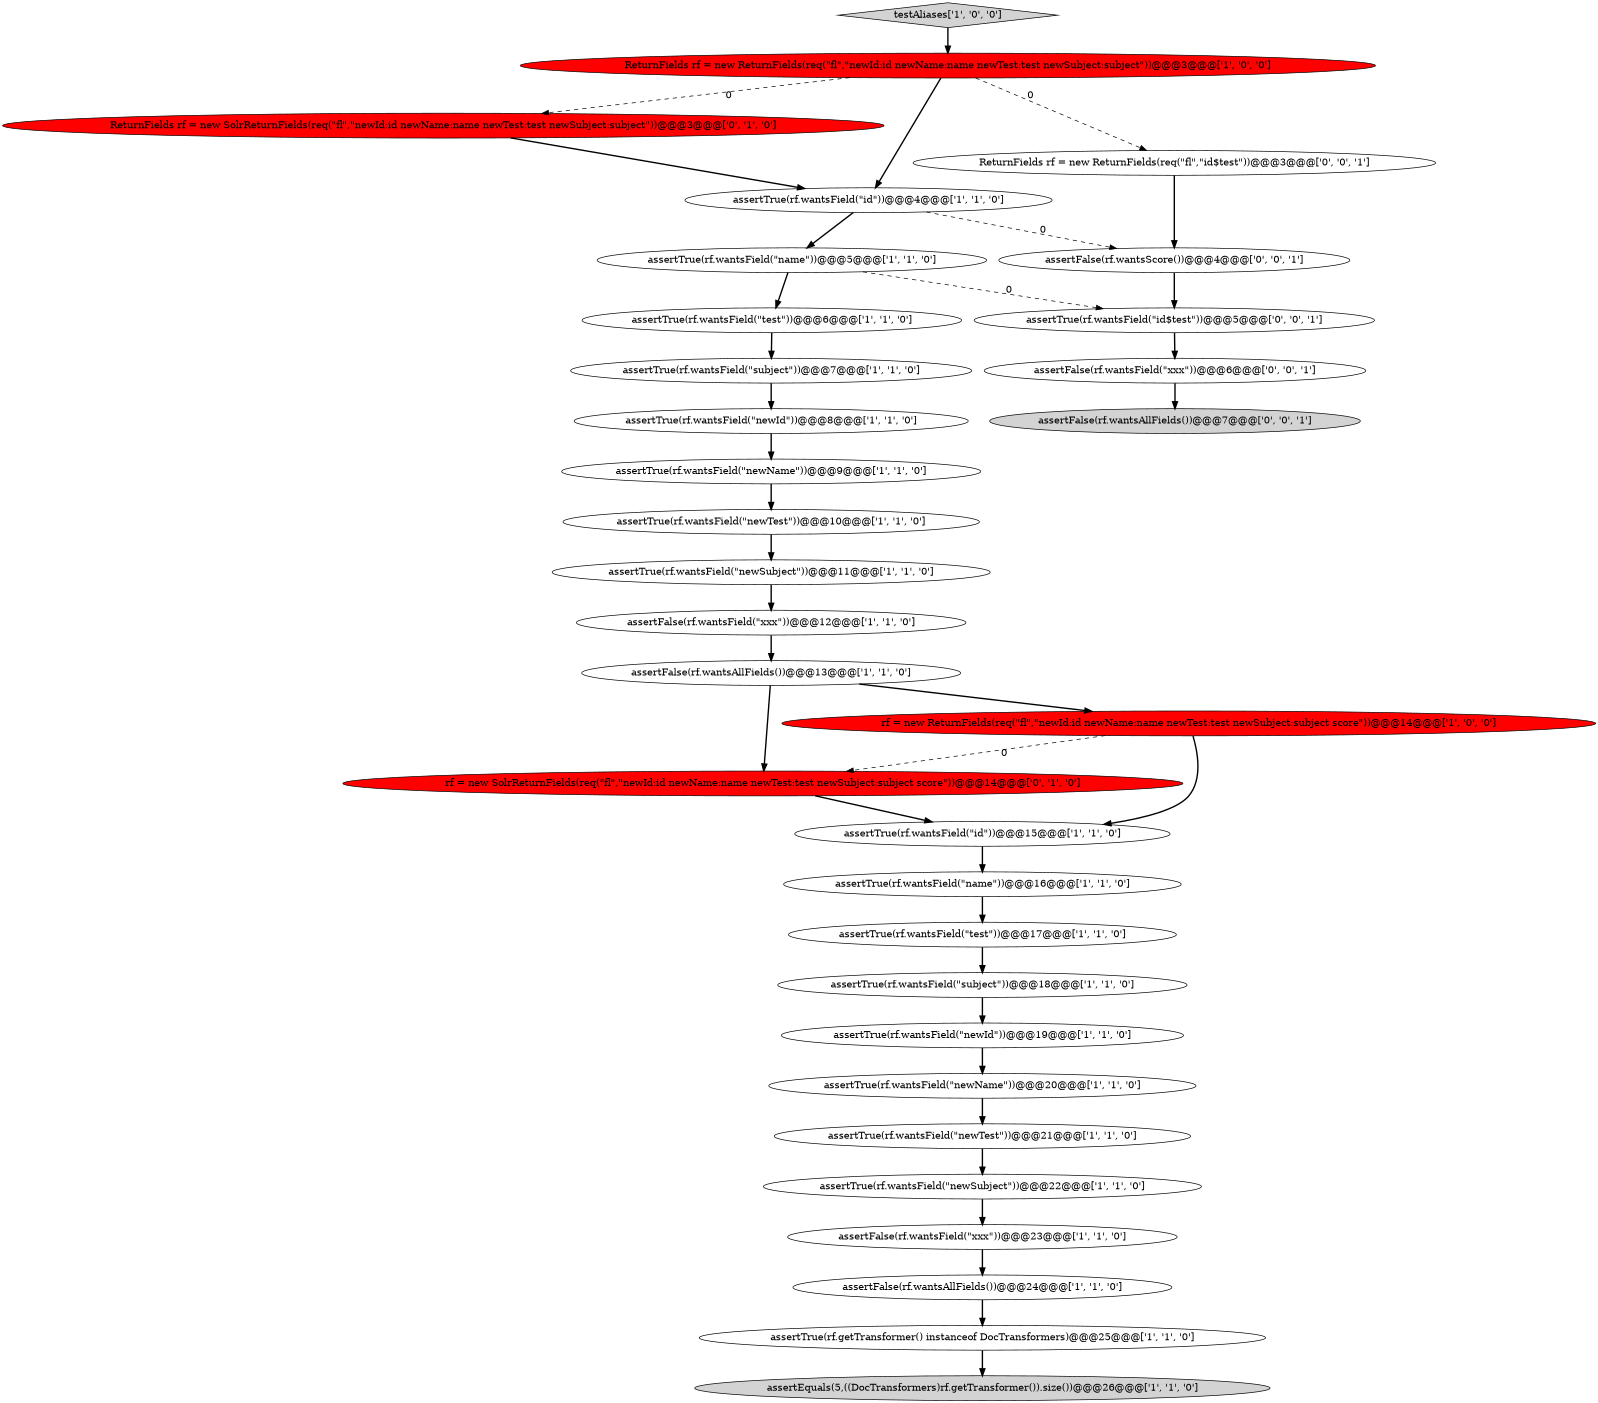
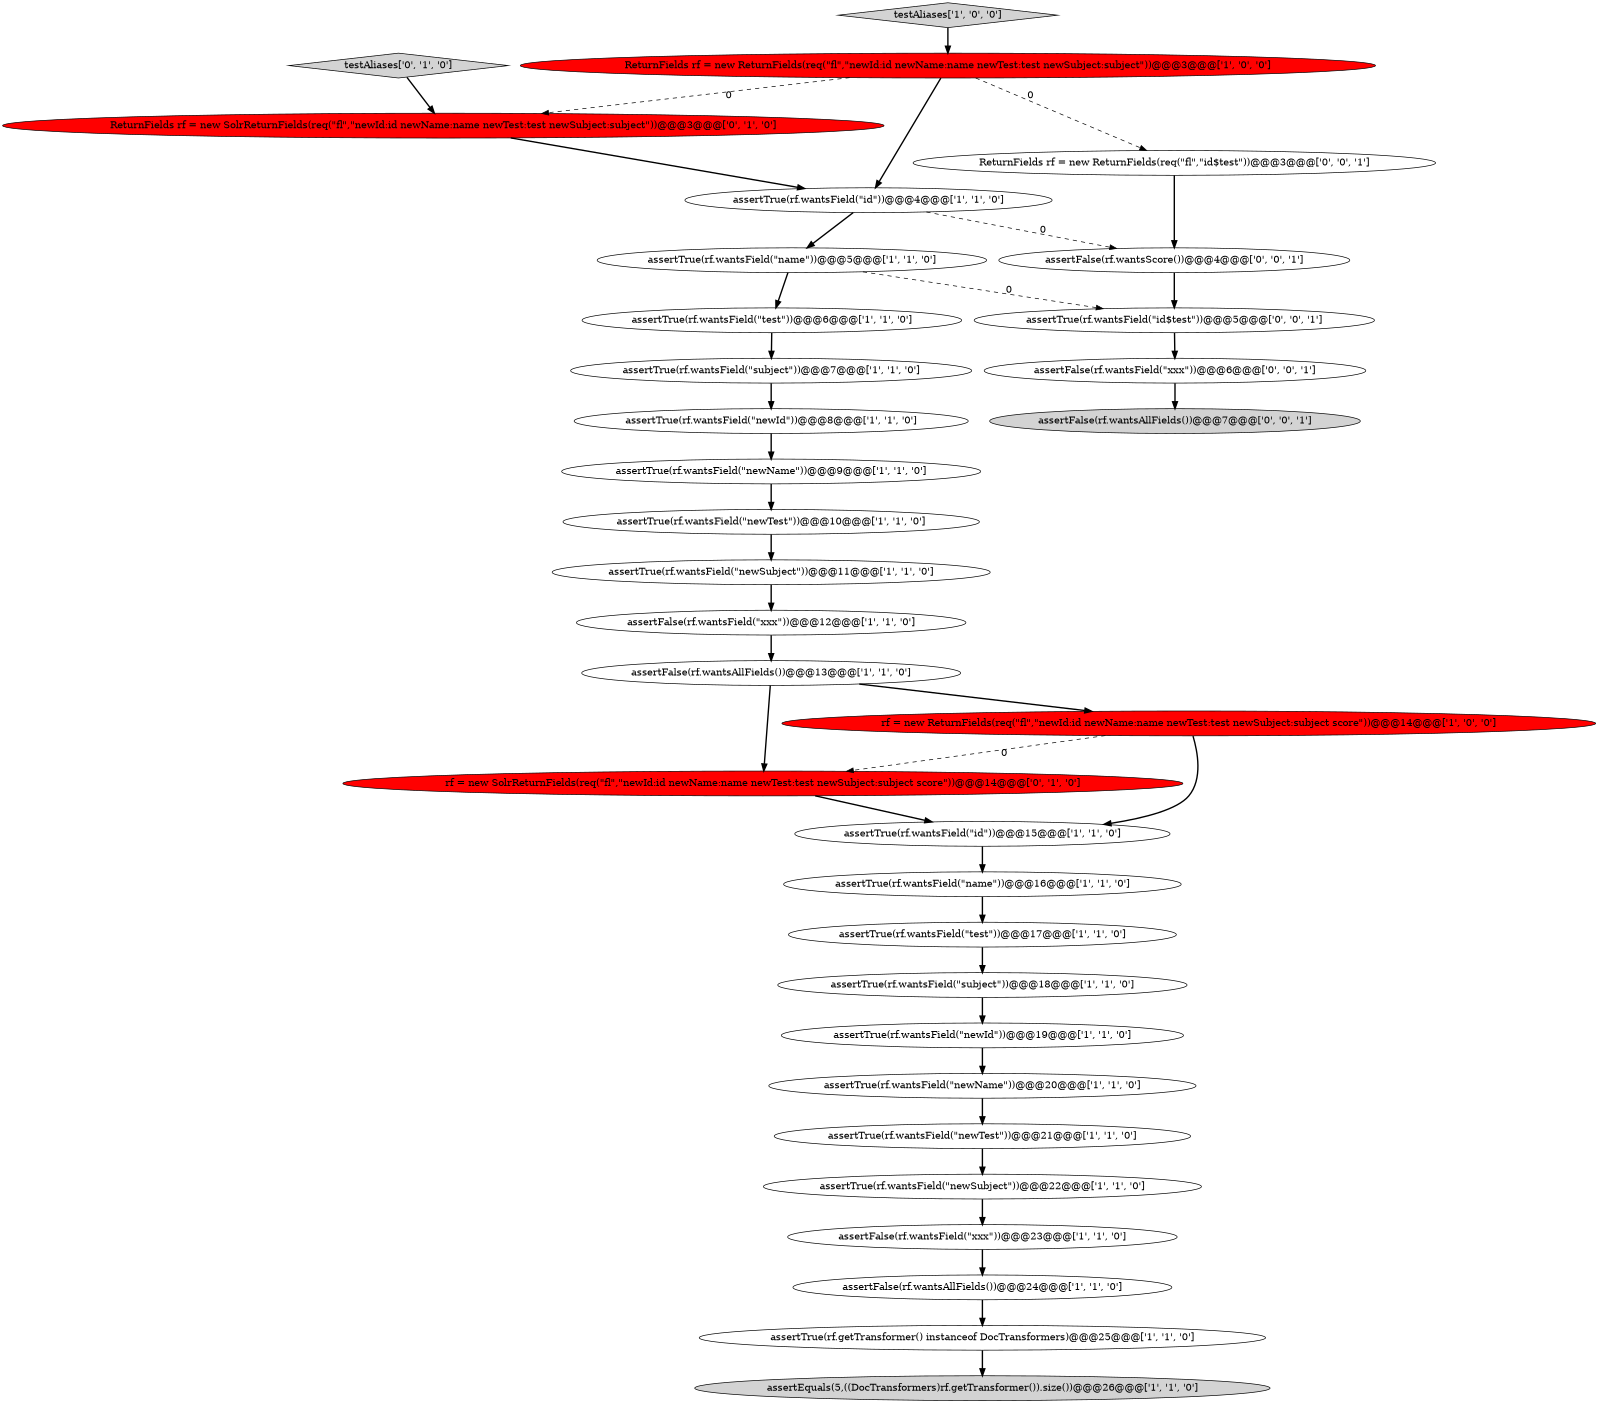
node "testAliases['0', '1', '0']": added
